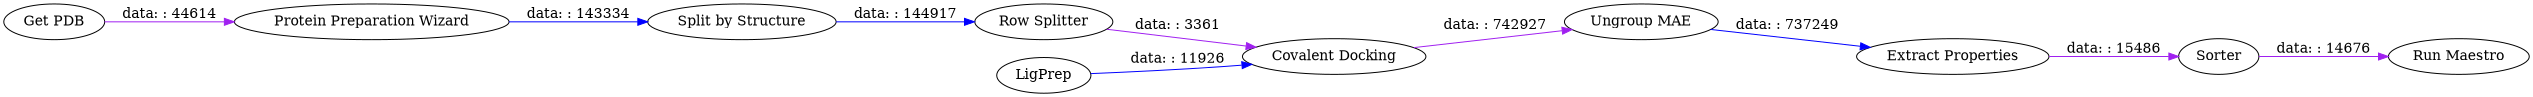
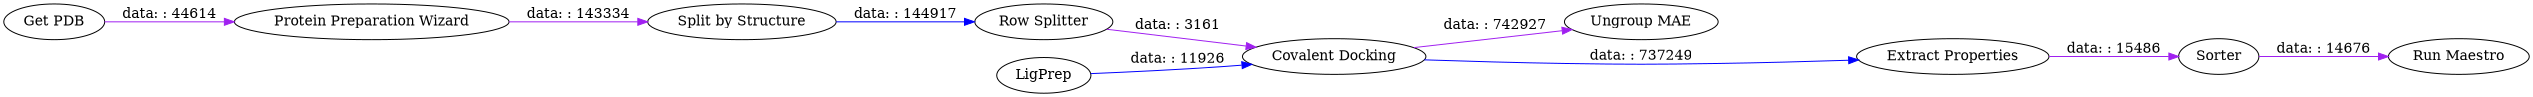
edge "Protein Preparation Wizard" -> "Split by Structure": color blue -> purple
edge "Row Splitter" -> "Covalent Docking": label "data: : 3361" -> "data: : 3161"
edge "Ungroup MAE" -> "Extract Properties": now "Covalent Docking" -> "Extract Properties"
